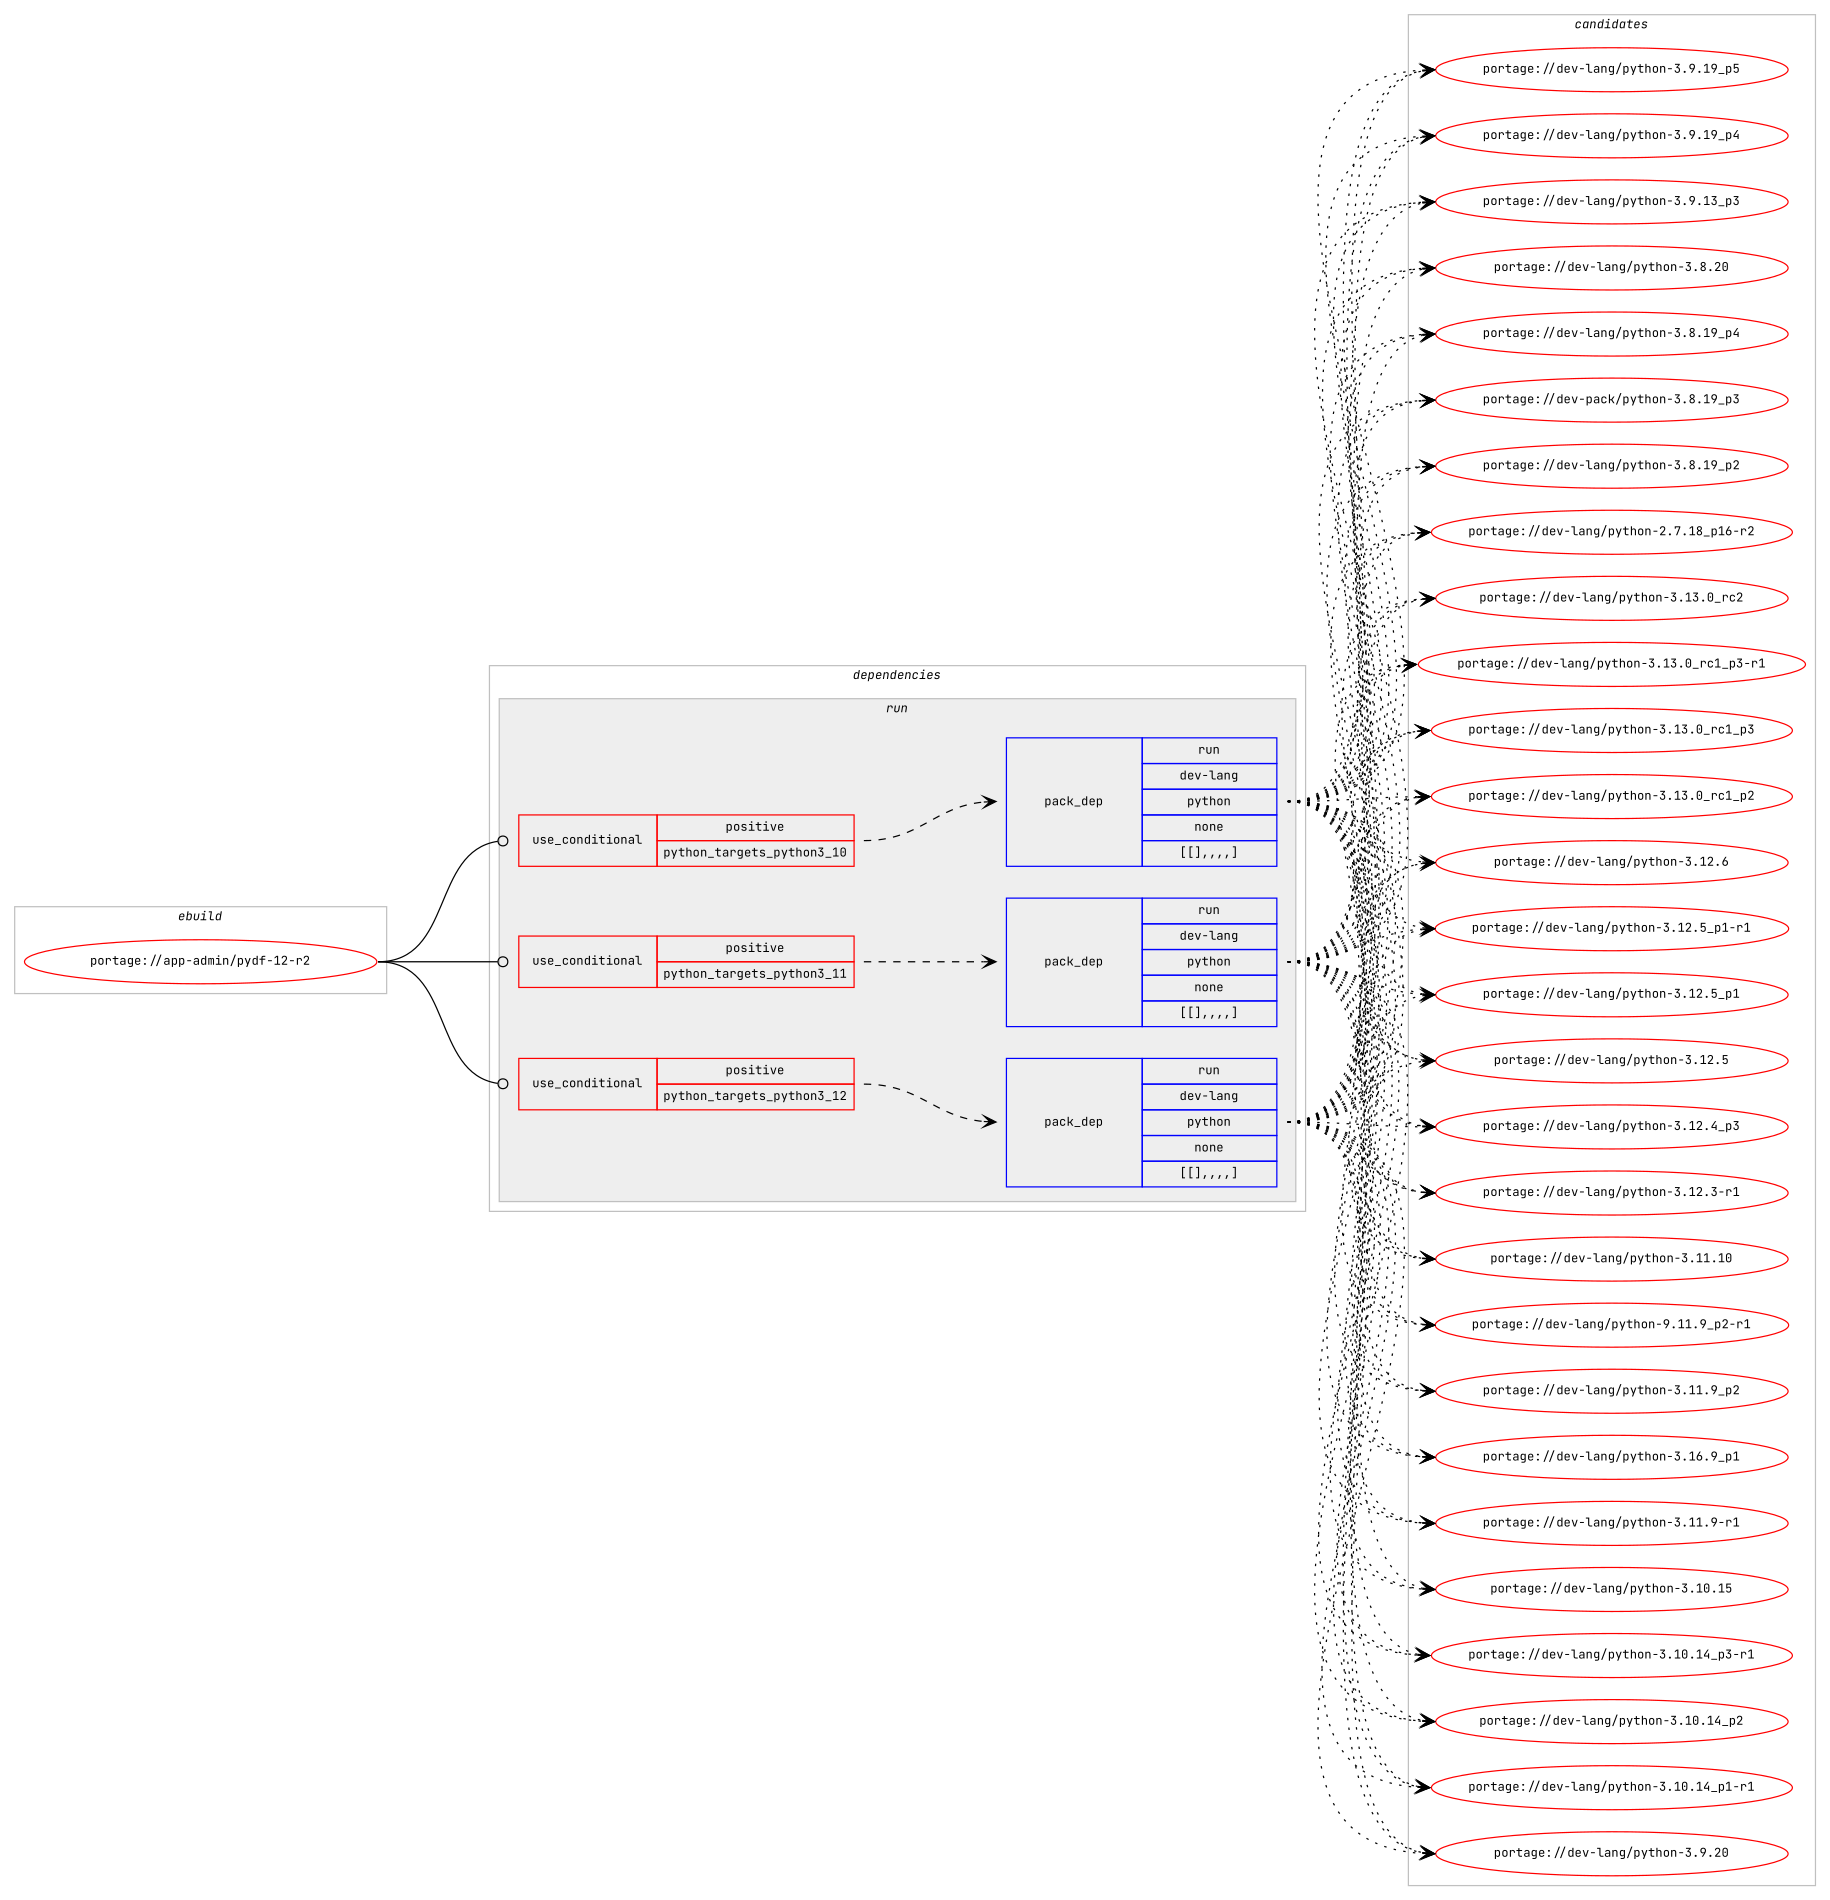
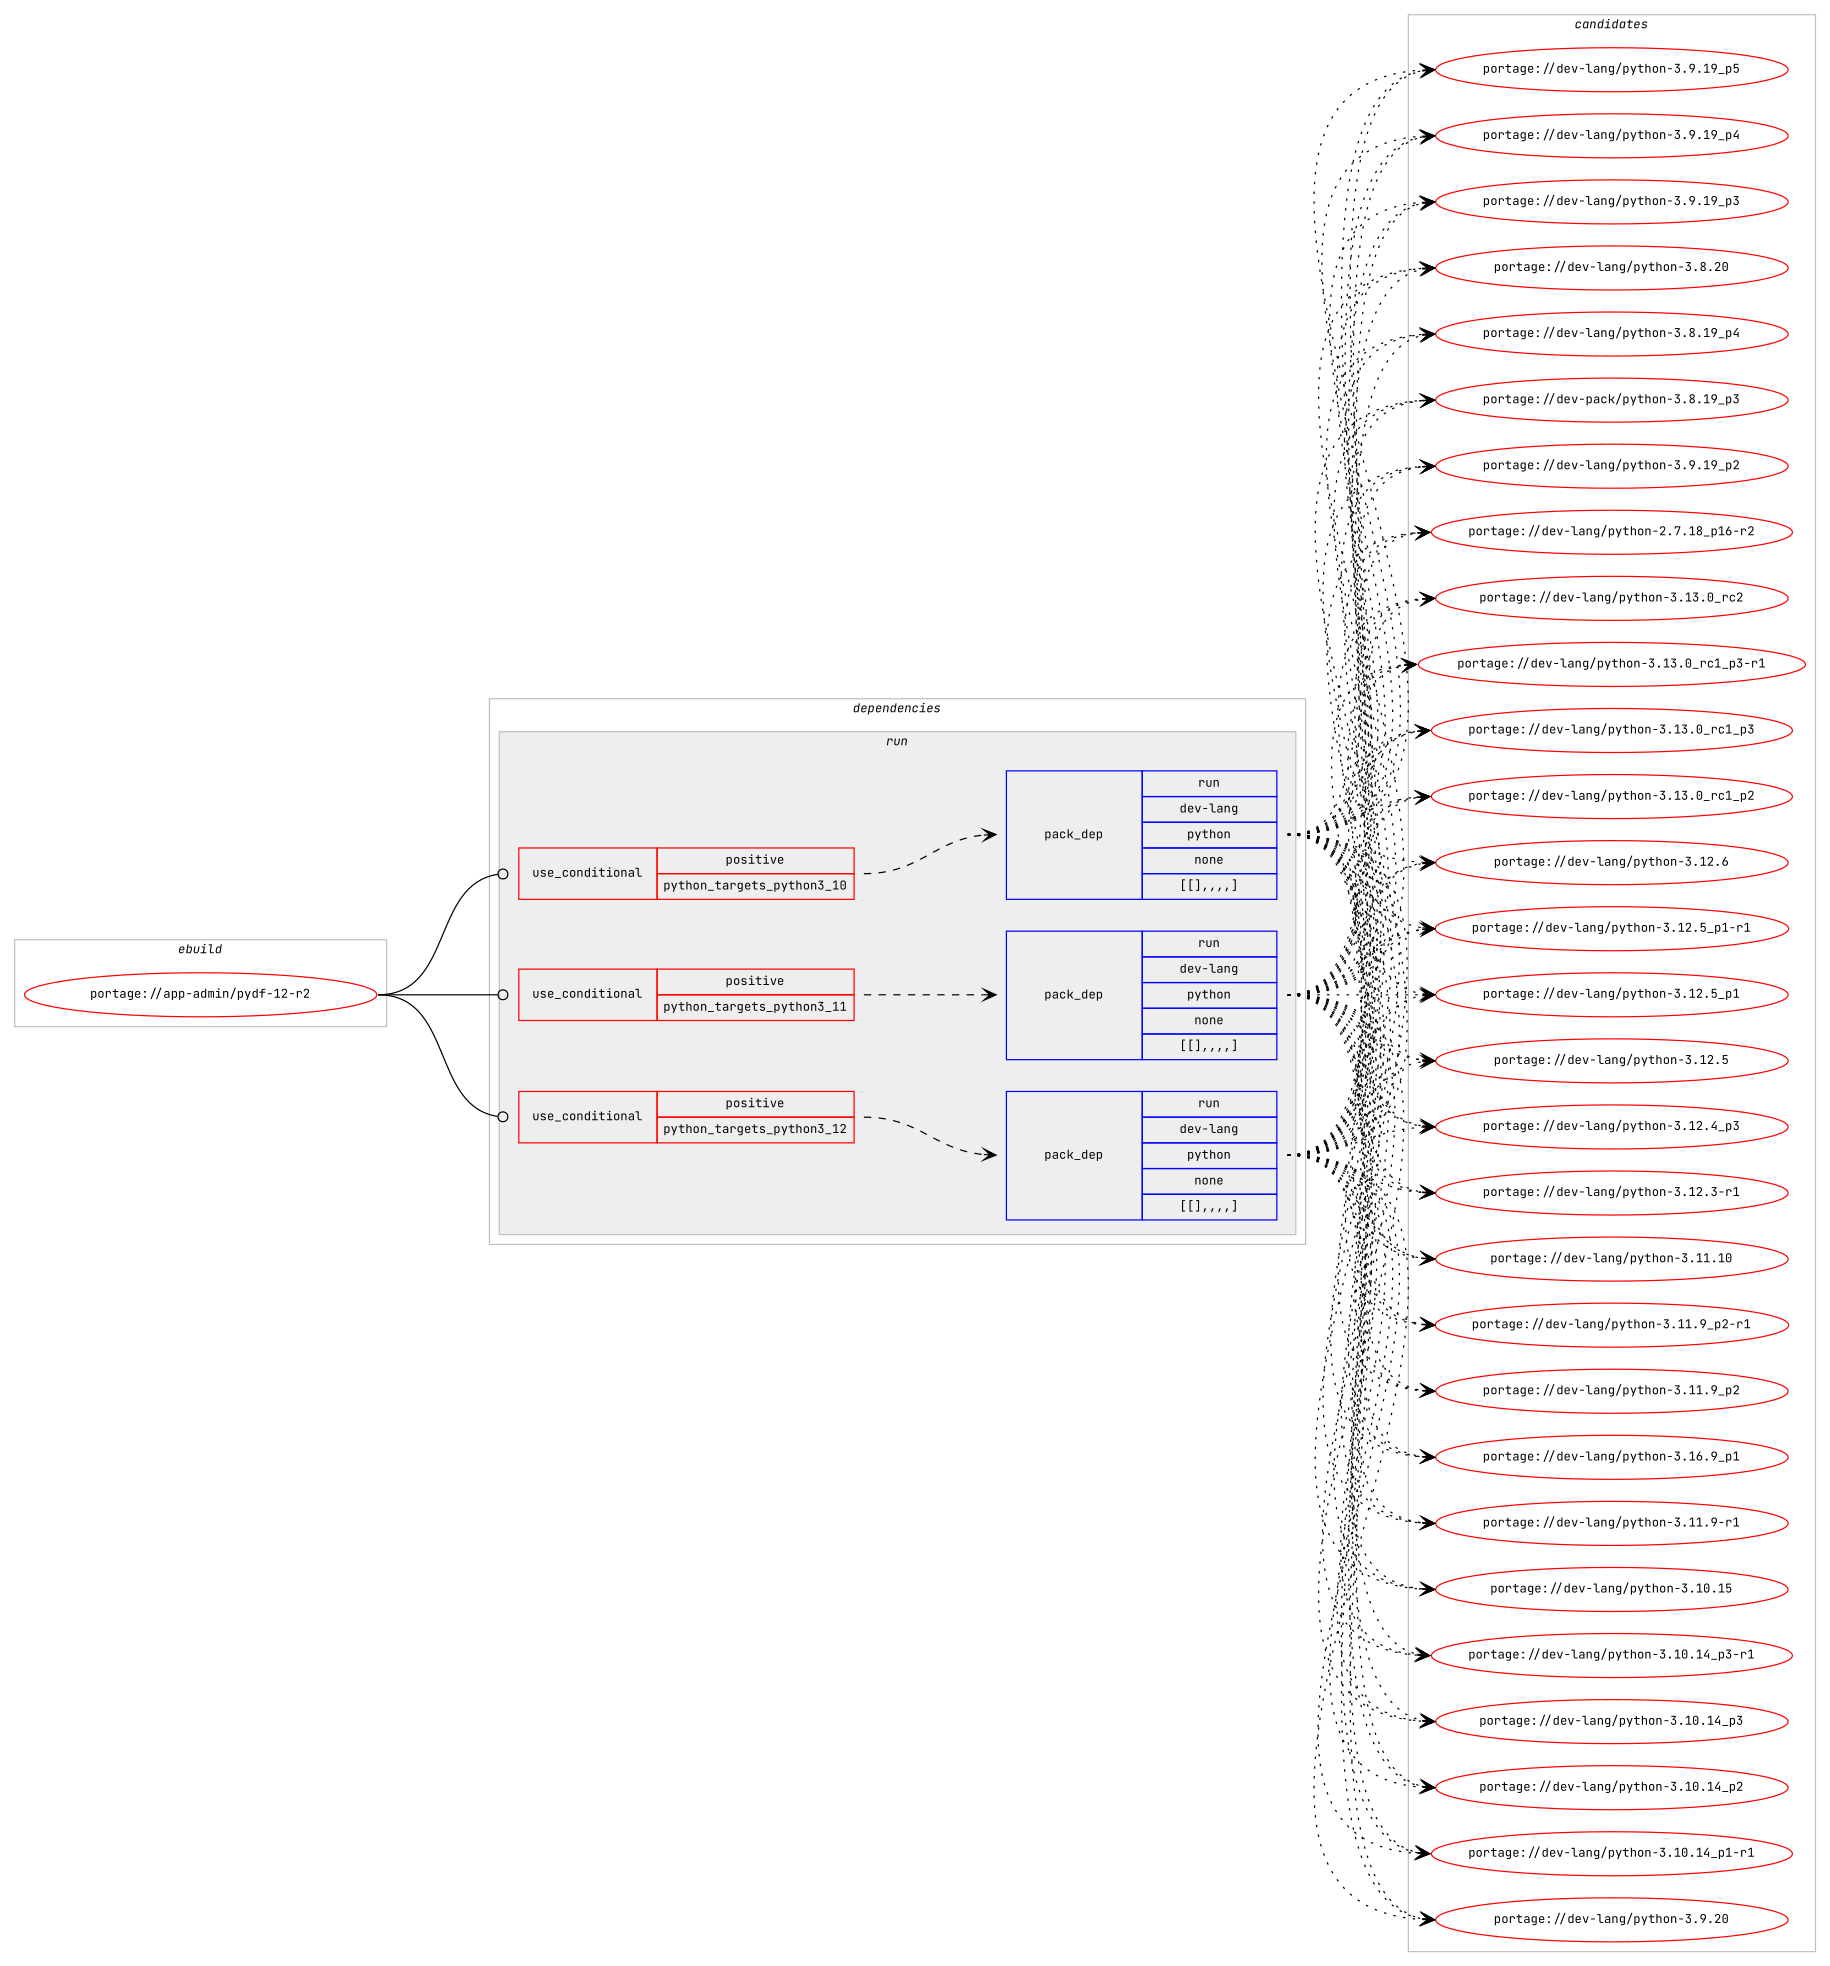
node "portage://dev-lang/python-3.9.13_p3": label "portage://dev-lang/python-3.9.13_p3" -> "portage://dev-lang/python-3.9.19_p3"
node "portage://dev-lang/python-3.8.19_p2": label "portage://dev-lang/python-3.8.19_p2" -> "portage://dev-lang/python-3.9.19_p2"
node "portage://dev-lang/python-9.11.9_p2-r1": label "portage://dev-lang/python-9.11.9_p2-r1" -> "portage://dev-lang/python-3.11.9_p2-r1"
node "portage://dev-lang/python-3.10.14_p3": added
